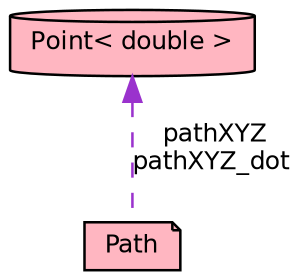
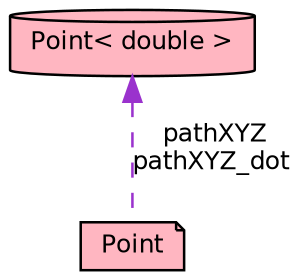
node "Path": label "Path" -> "Point"
